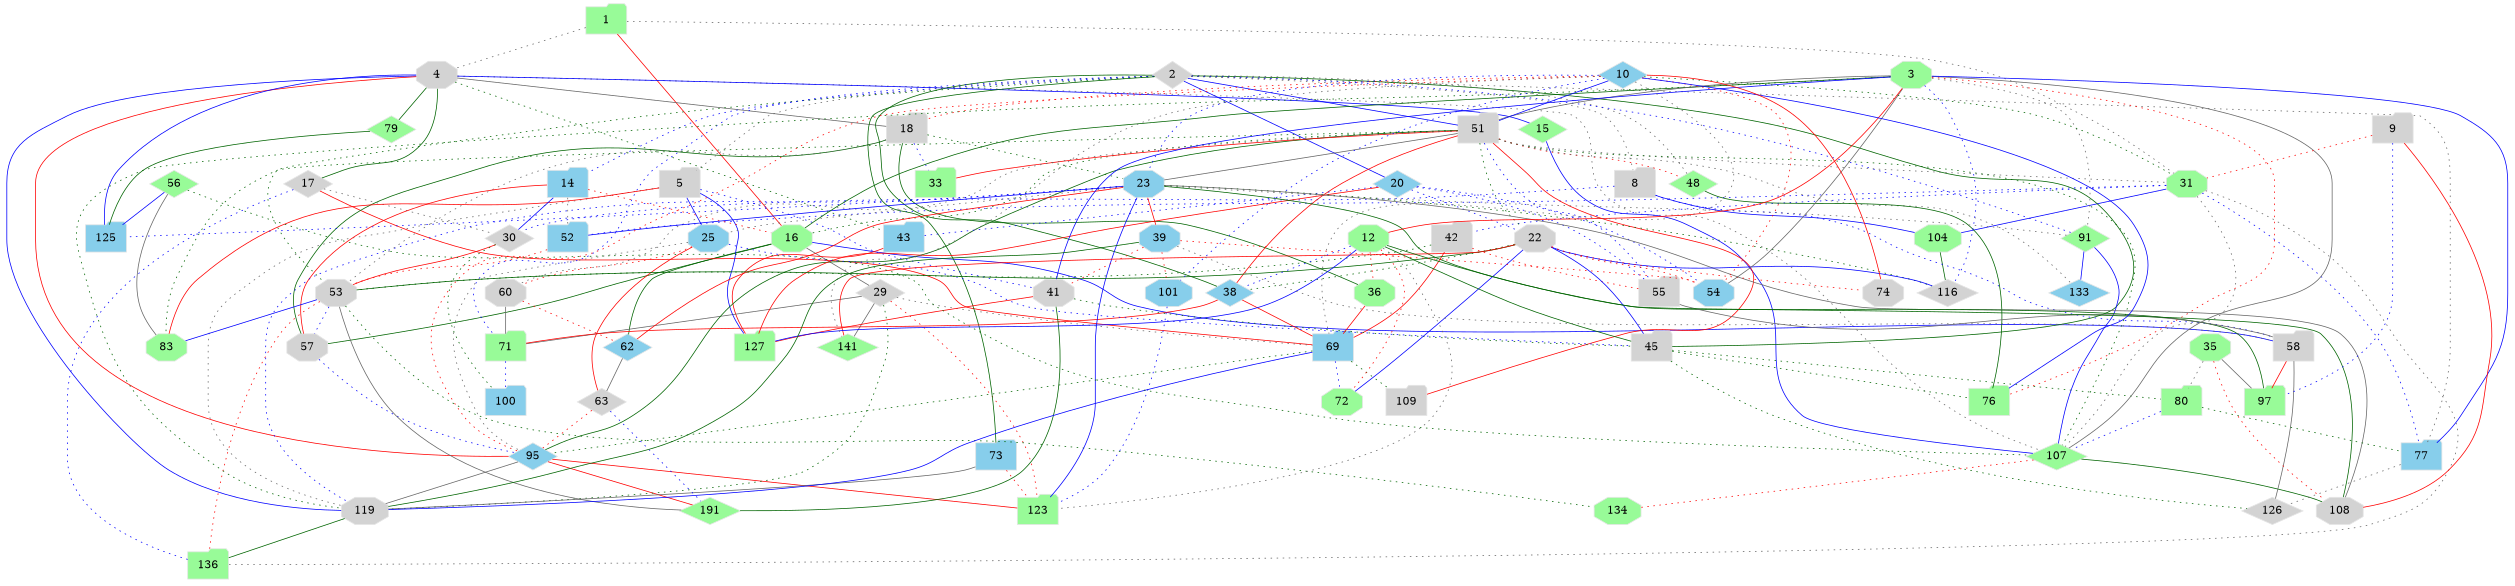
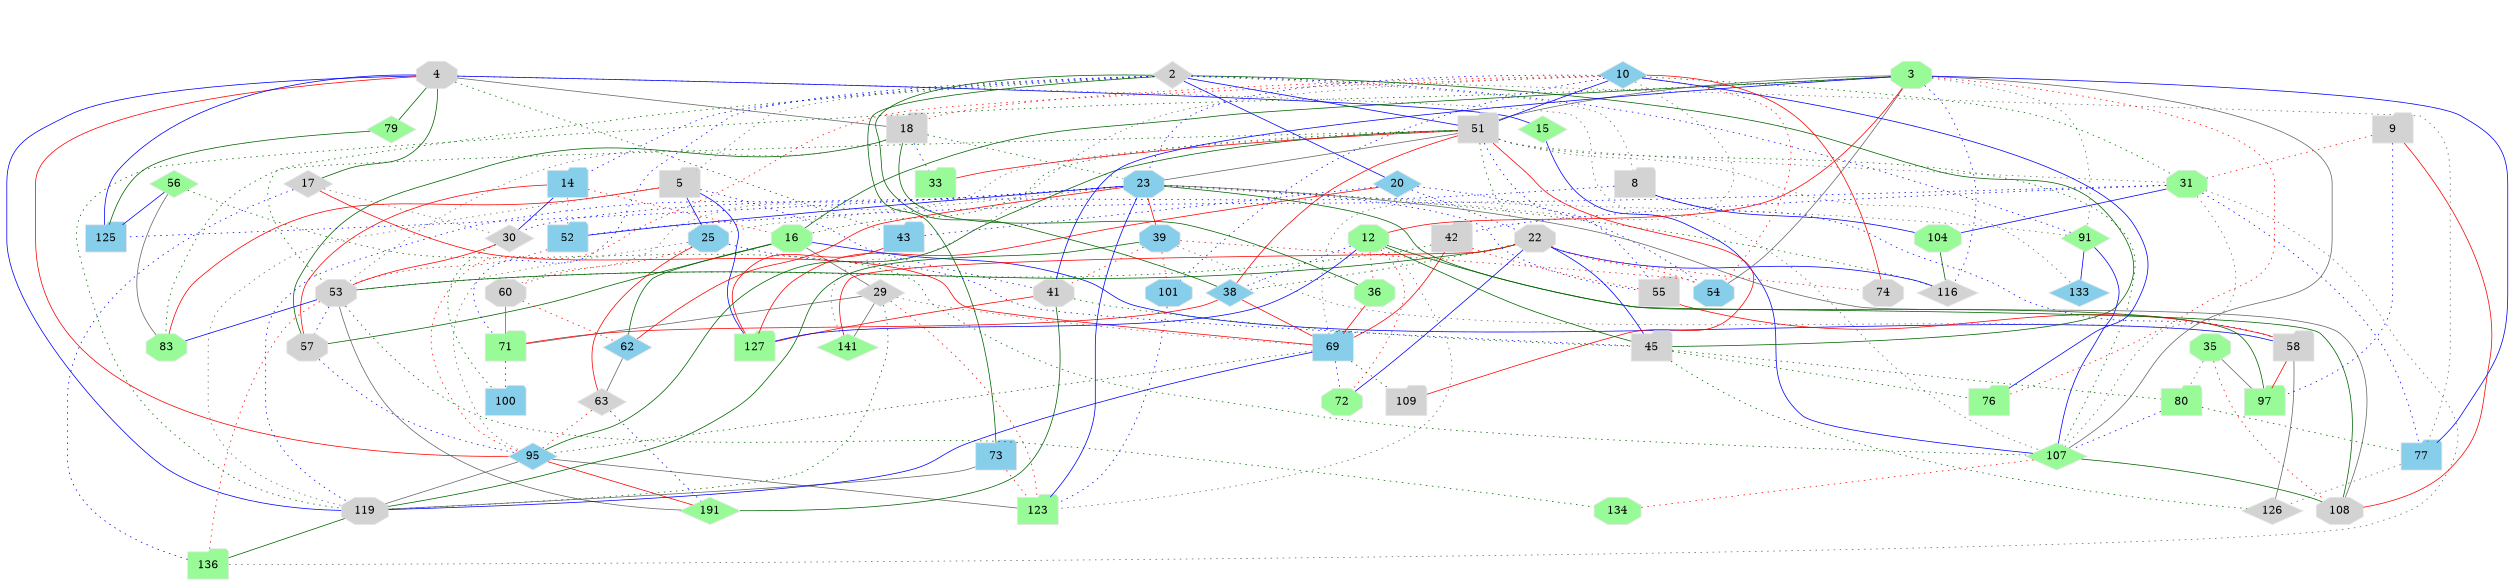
node "1": removed
node "48": removed
edge "20" -- "55": now "23" -- "55"
edge "55" -- "58": color gray40 -> red
edge "95" -- "123": color red -> gray40
